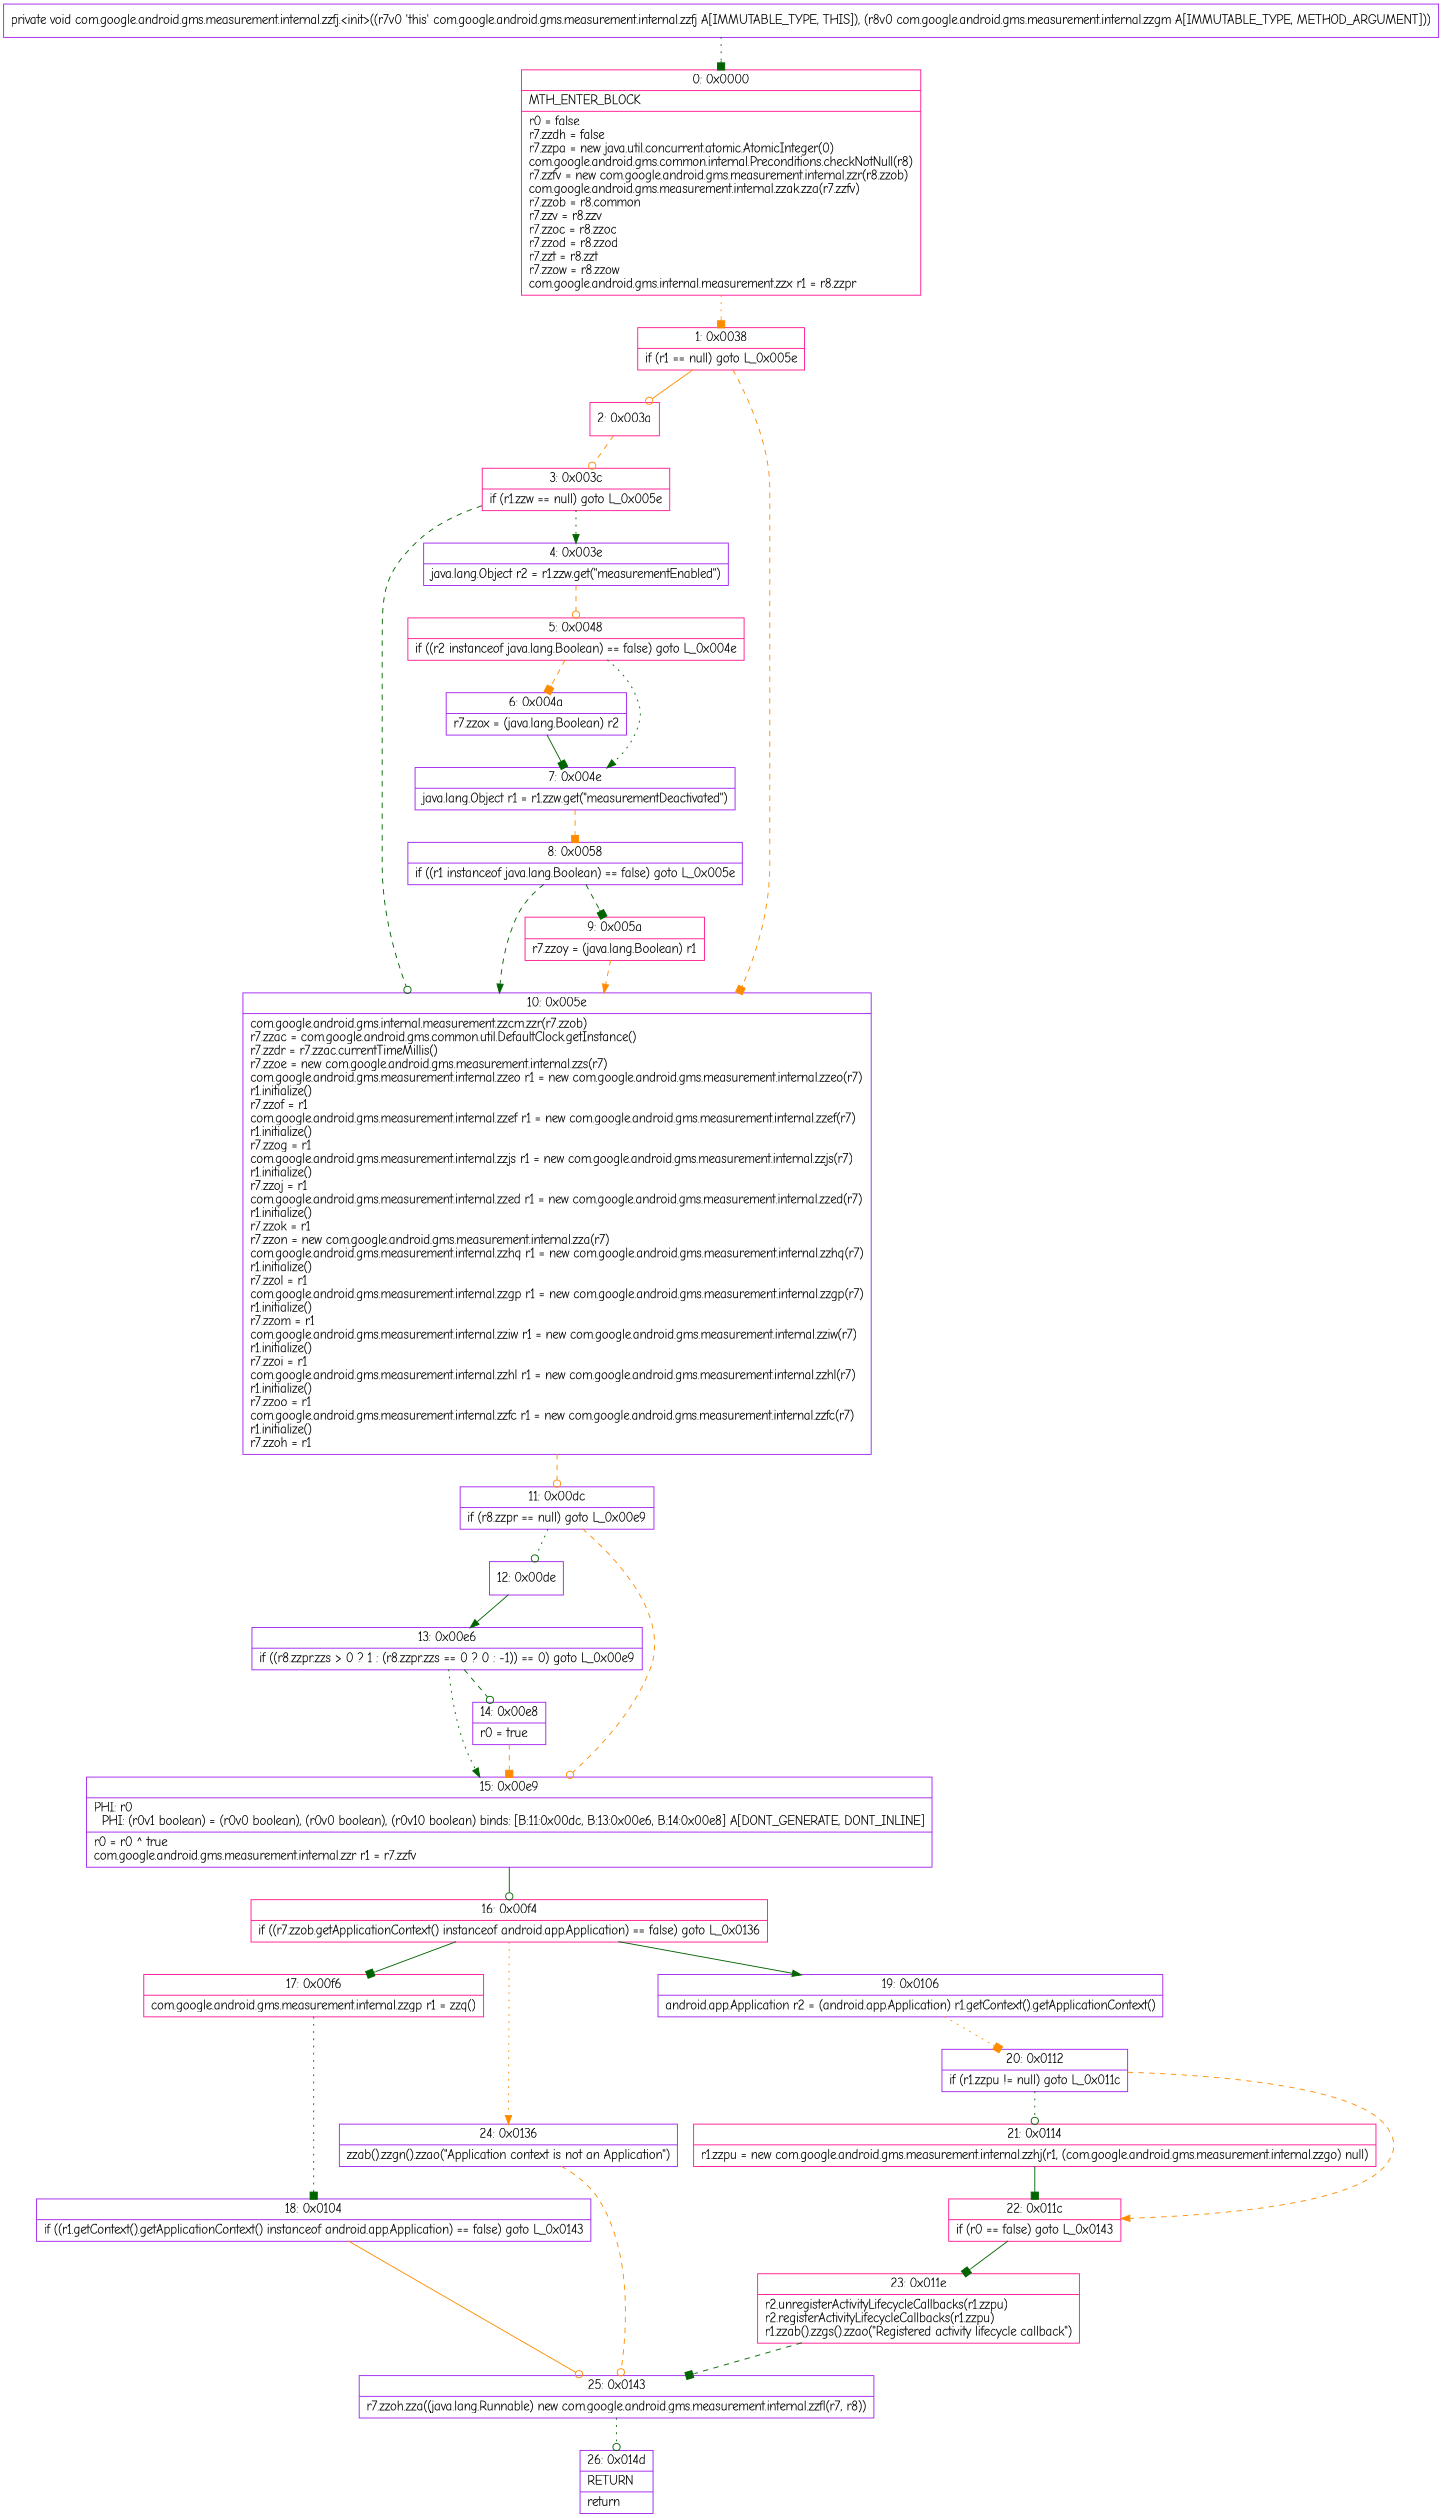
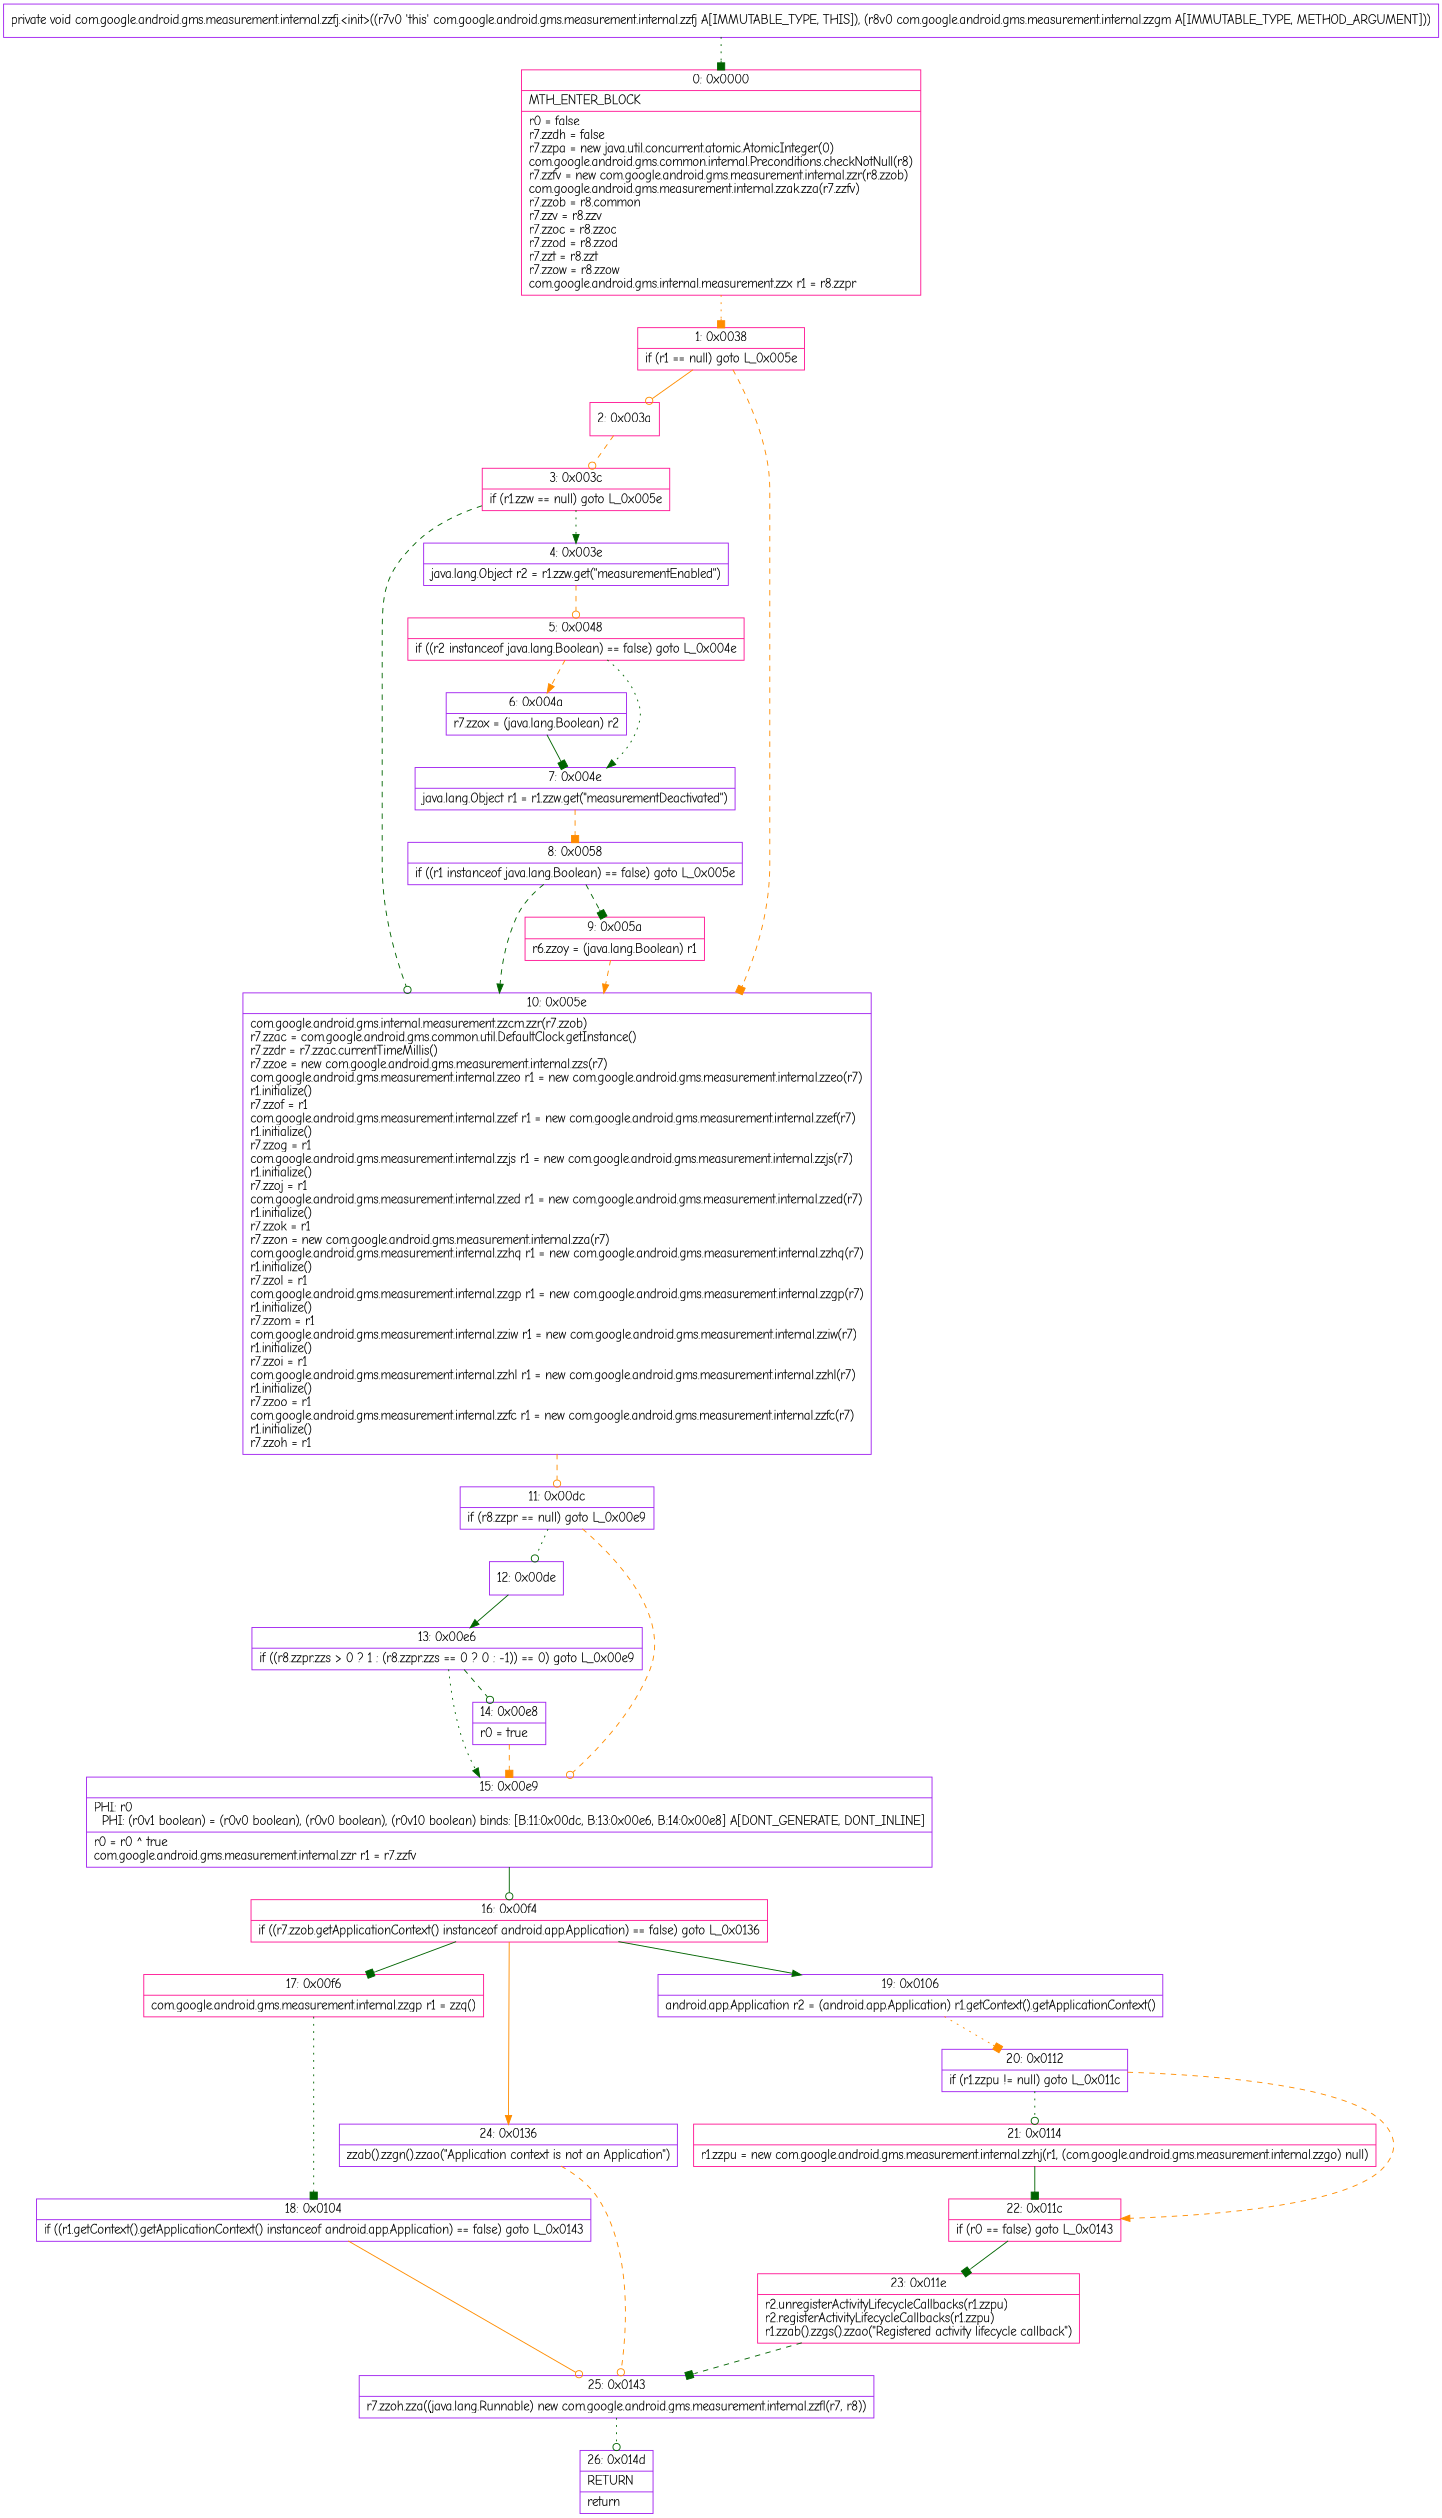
edge "5: 0x0048" -> "6: 0x004a": arrowhead box -> normal
node "9: 0x005a": text "r7.zzoy = (java.lang.Boolean) r1" -> "r6.zzoy = (java.lang.Boolean) r1"
edge "16: 0x00f4" -> "24: 0x0136": style dotted -> solid
